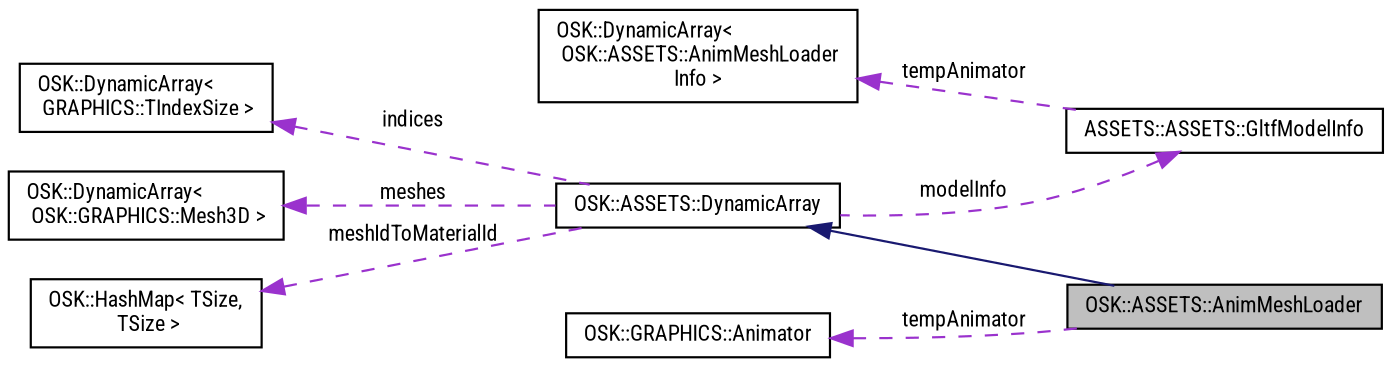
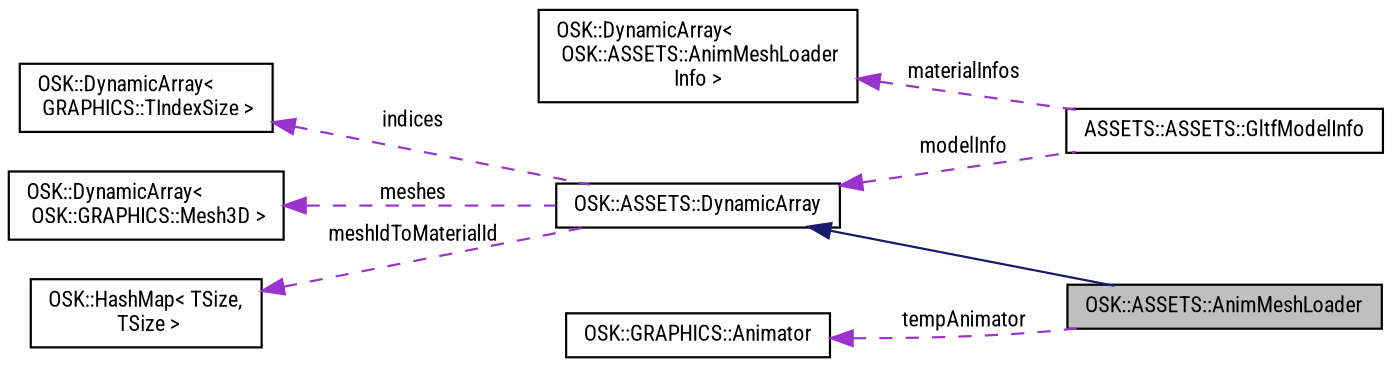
edge "ASSETS::ASSETS::GltfModelInfo" -> "OSK::DynamicArray< OSK::ASSETS::AnimMeshLoader Info >": label " tempAnimator" -> " materialInfos"
edge "OSK::ASSETS::DynamicArray" -> "ASSETS::ASSETS::GltfModelInfo": reversed
